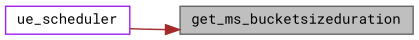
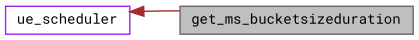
edge "ue_scheduler" -> "get_ms_bucketsizeduration": reversed
